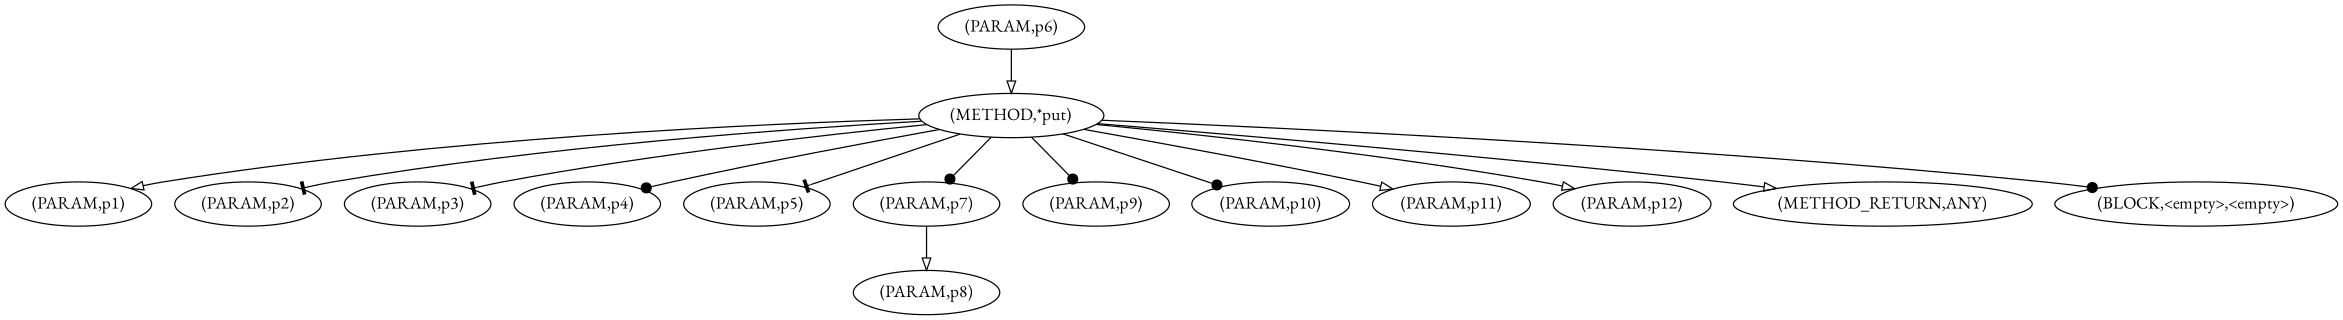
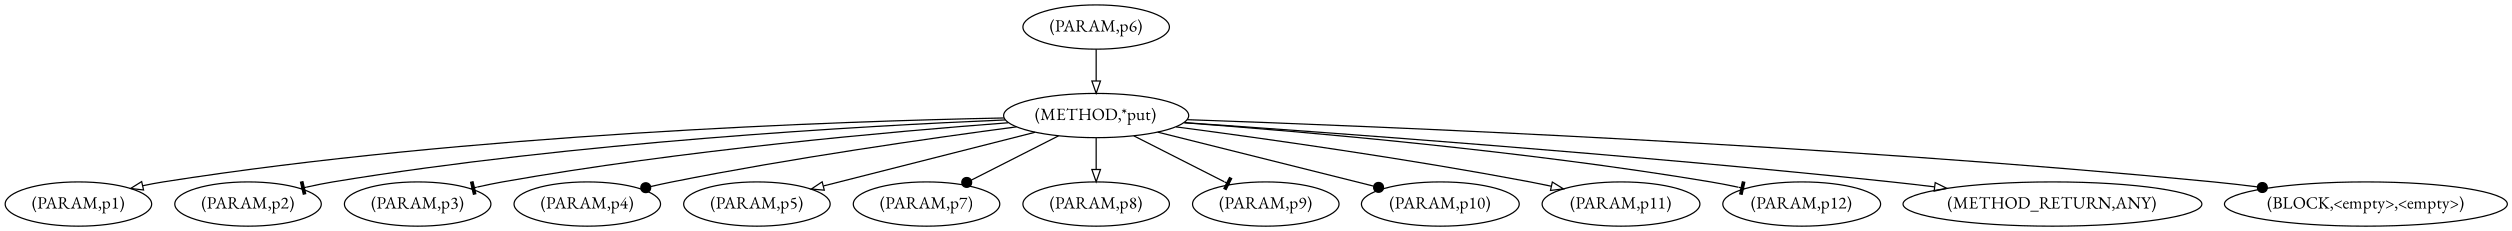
edge "(METHOD,*put)" -> "(PARAM,p12)": arrowhead onormal -> tee
edge "(METHOD,*put)" -> "(PARAM,p9)": arrowhead dot -> tee
edge "(METHOD,*put)" -> "(PARAM,p5)": arrowhead tee -> onormal
edge "(PARAM,p7)" -> "(PARAM,p8)": now "(METHOD,*put)" -> "(PARAM,p8)"
